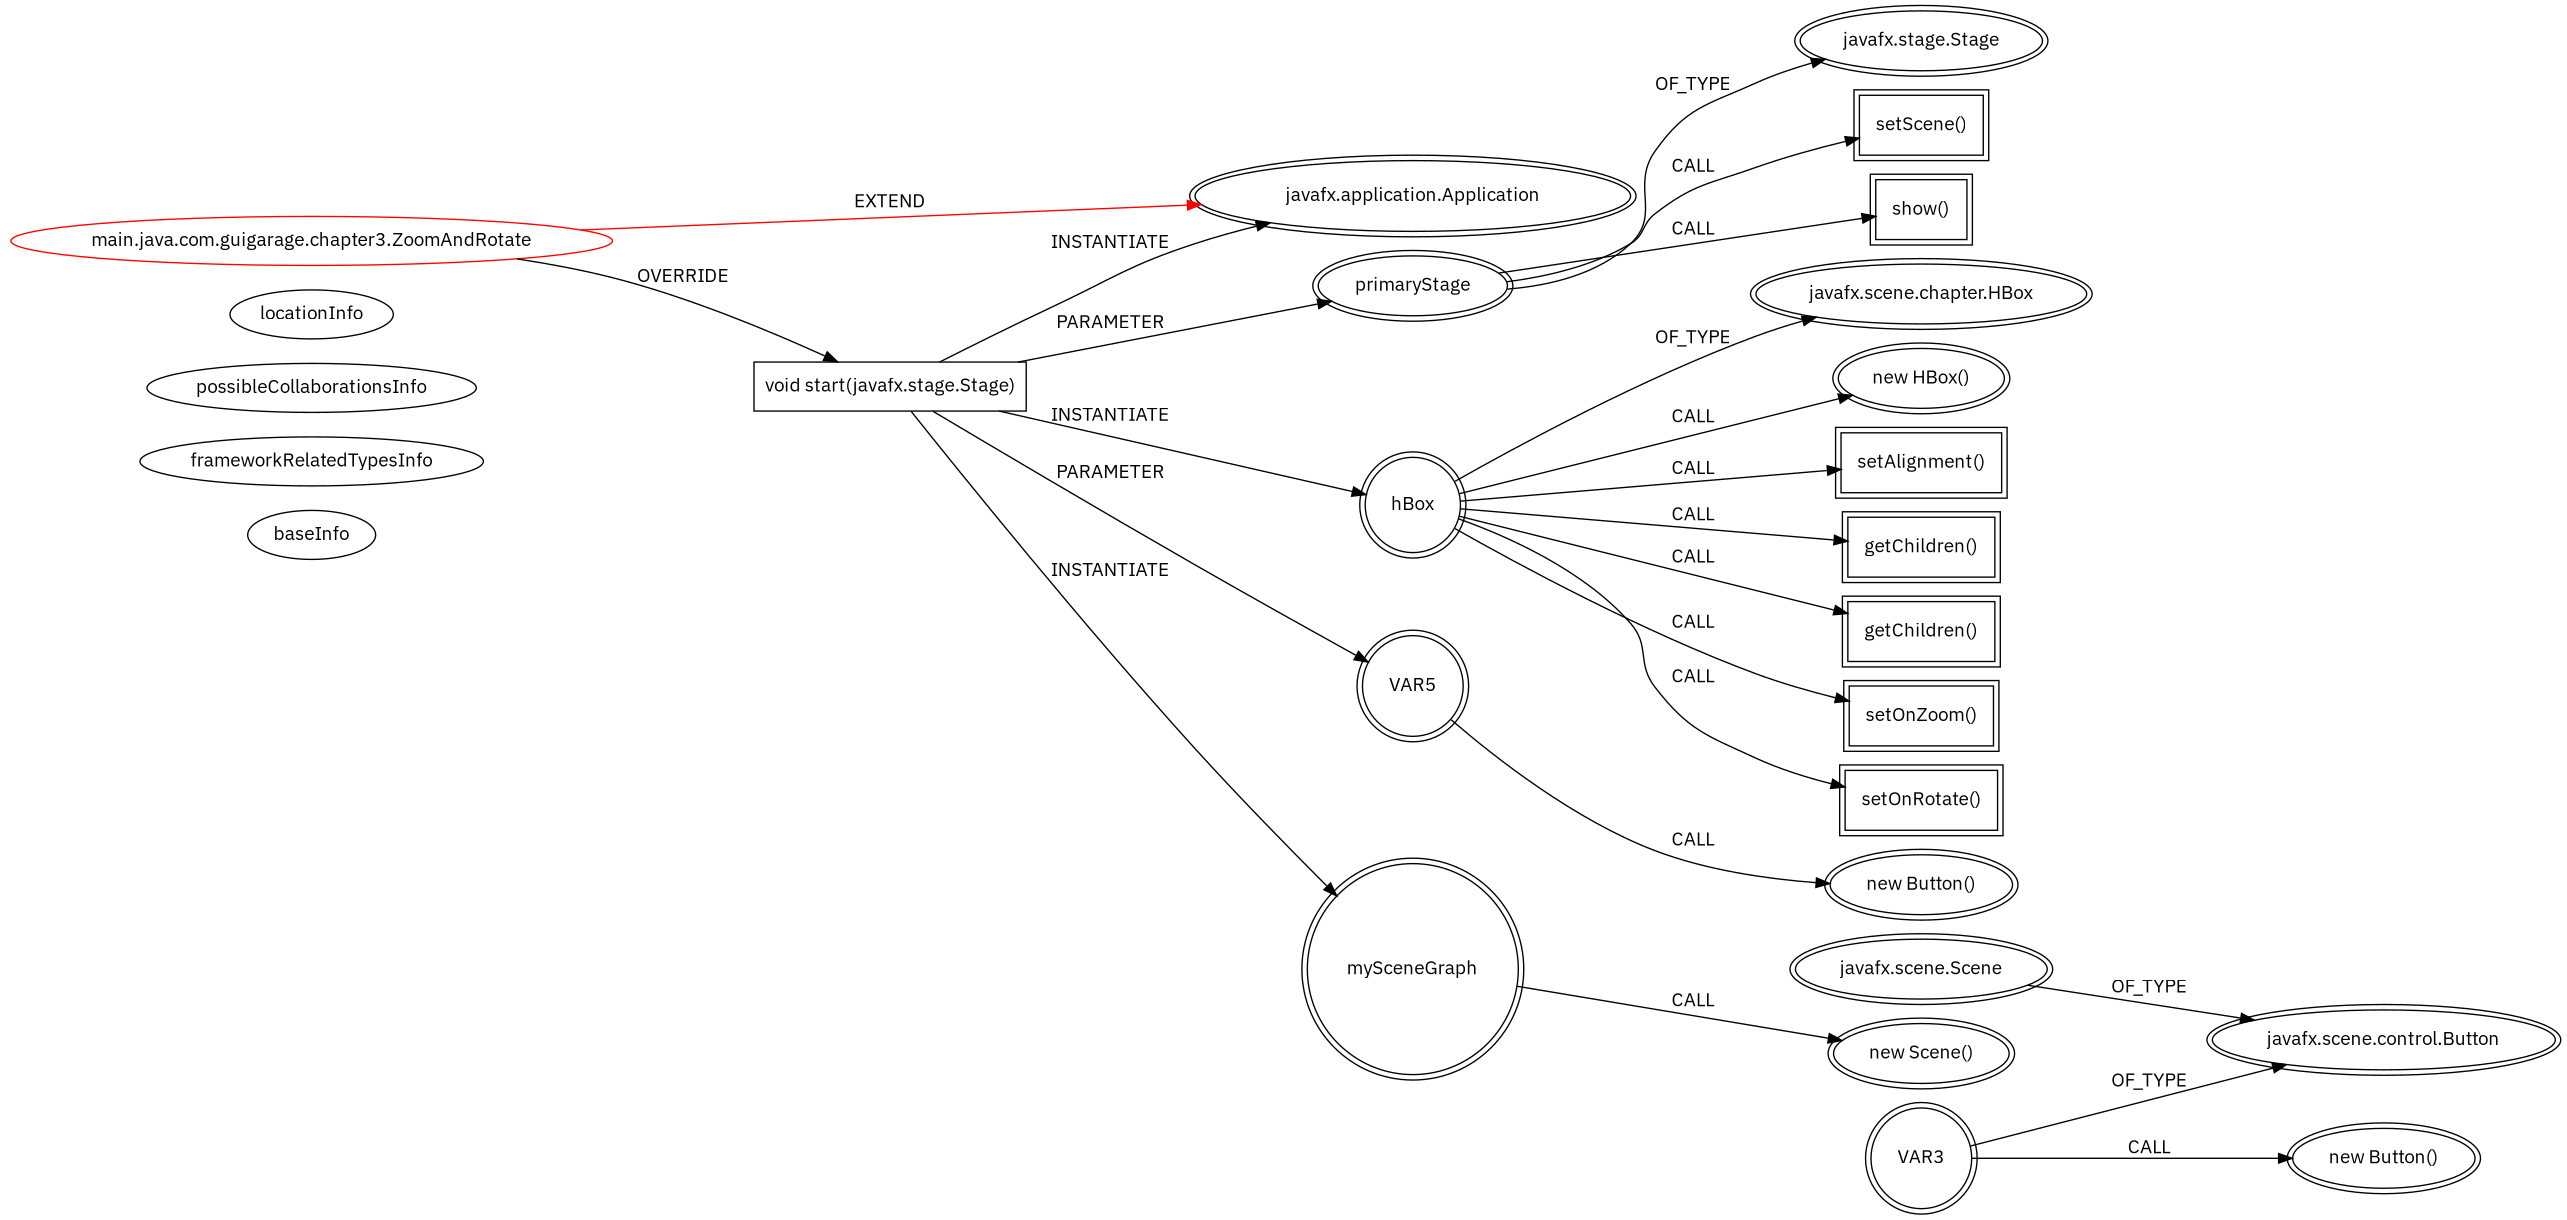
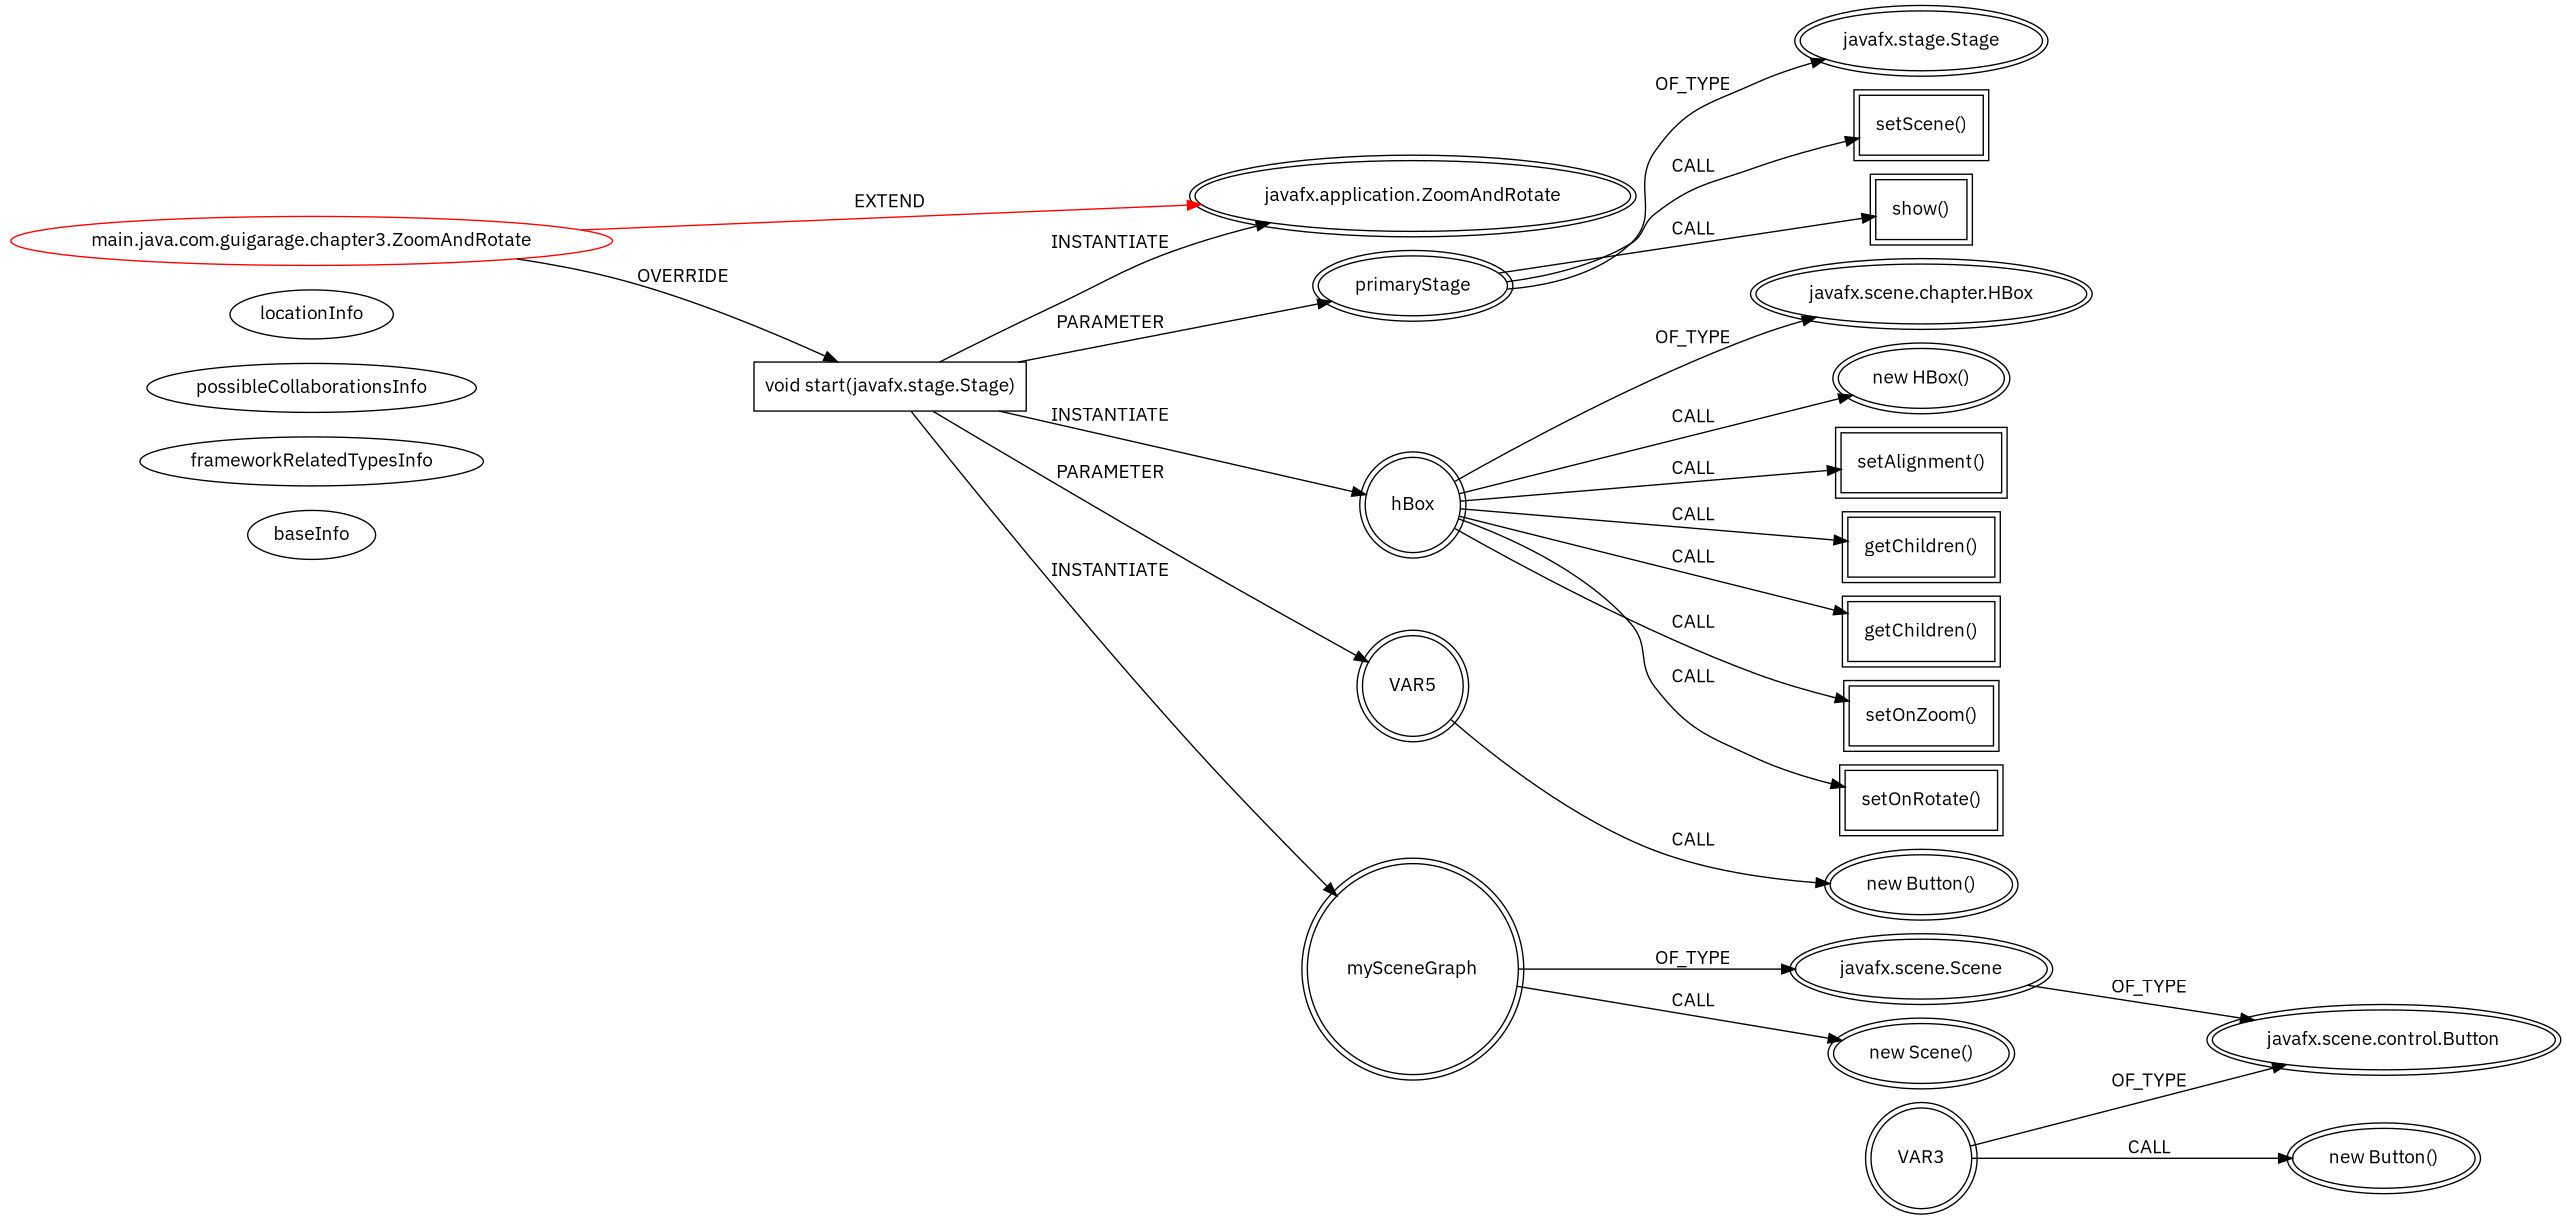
node "javafx.application.Application": label "javafx.application.Application" -> "javafx.application.ZoomAndRotate"
edge "mySceneGraph" -> "javafx.scene.Scene": added, label "OF_TYPE"
